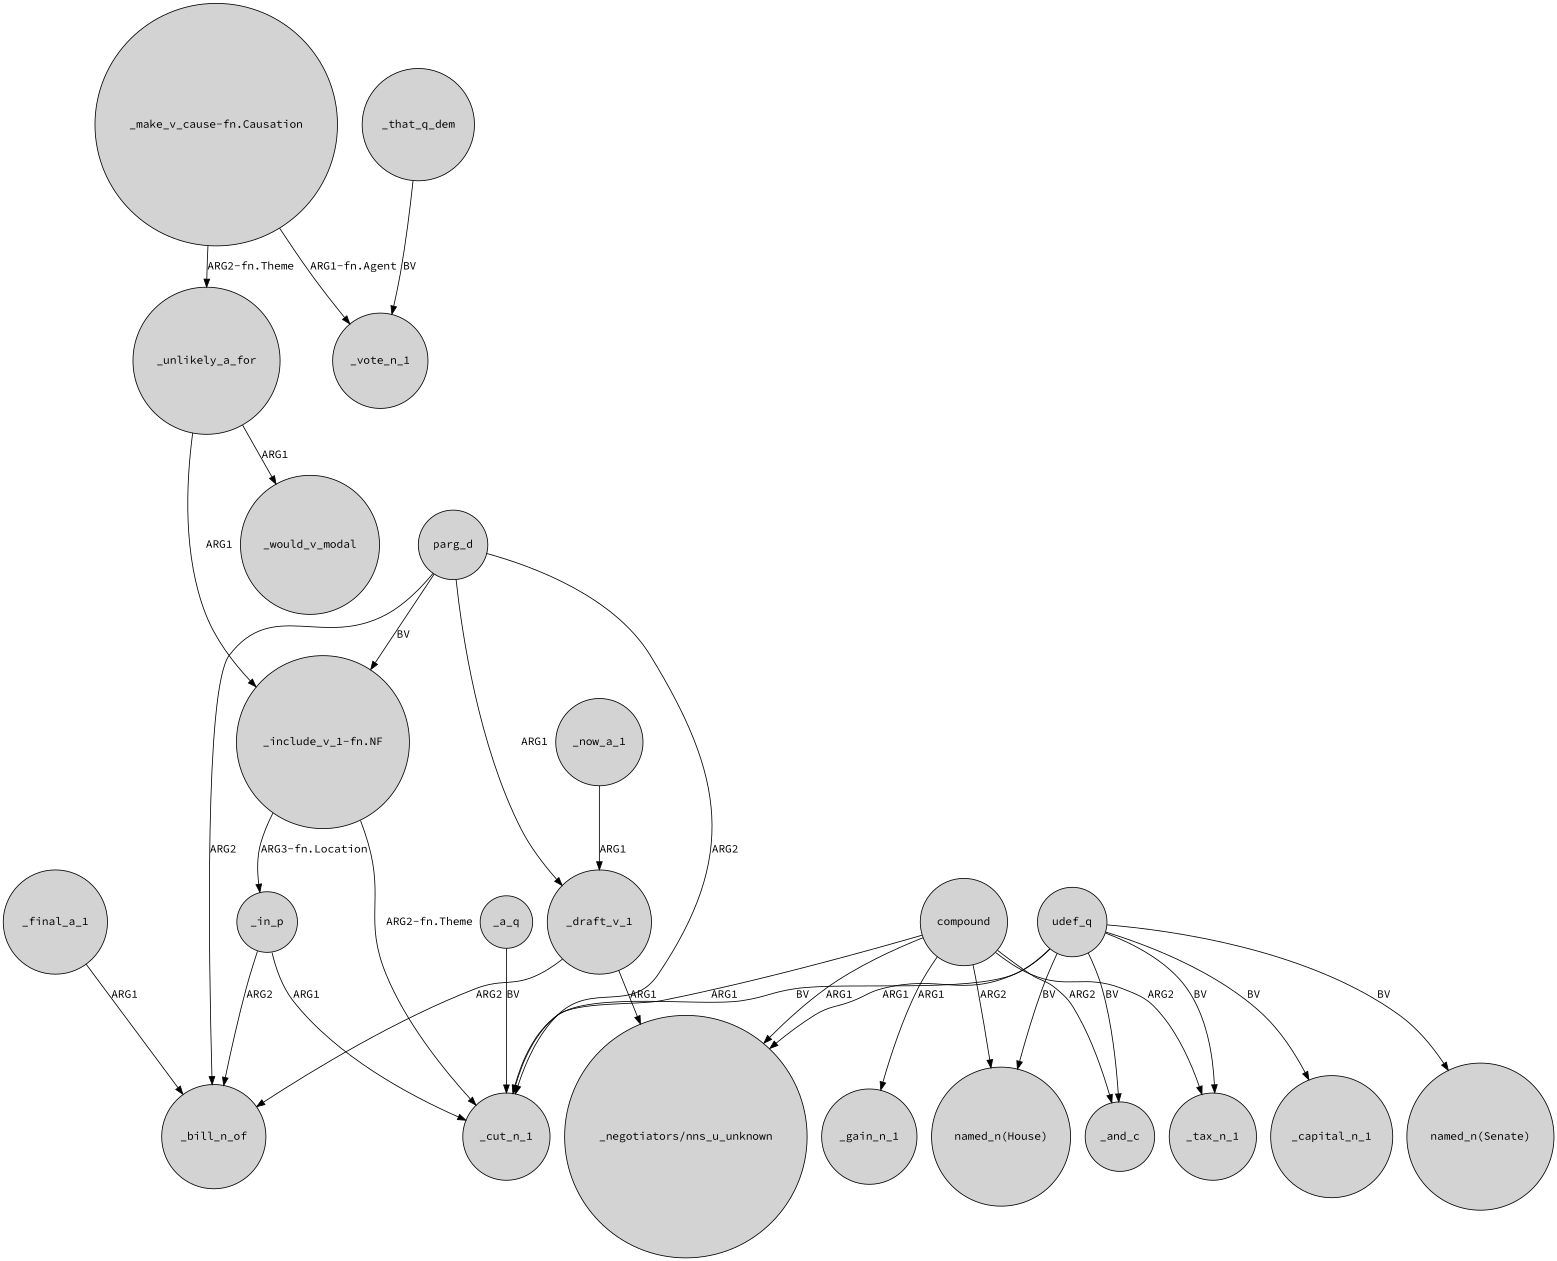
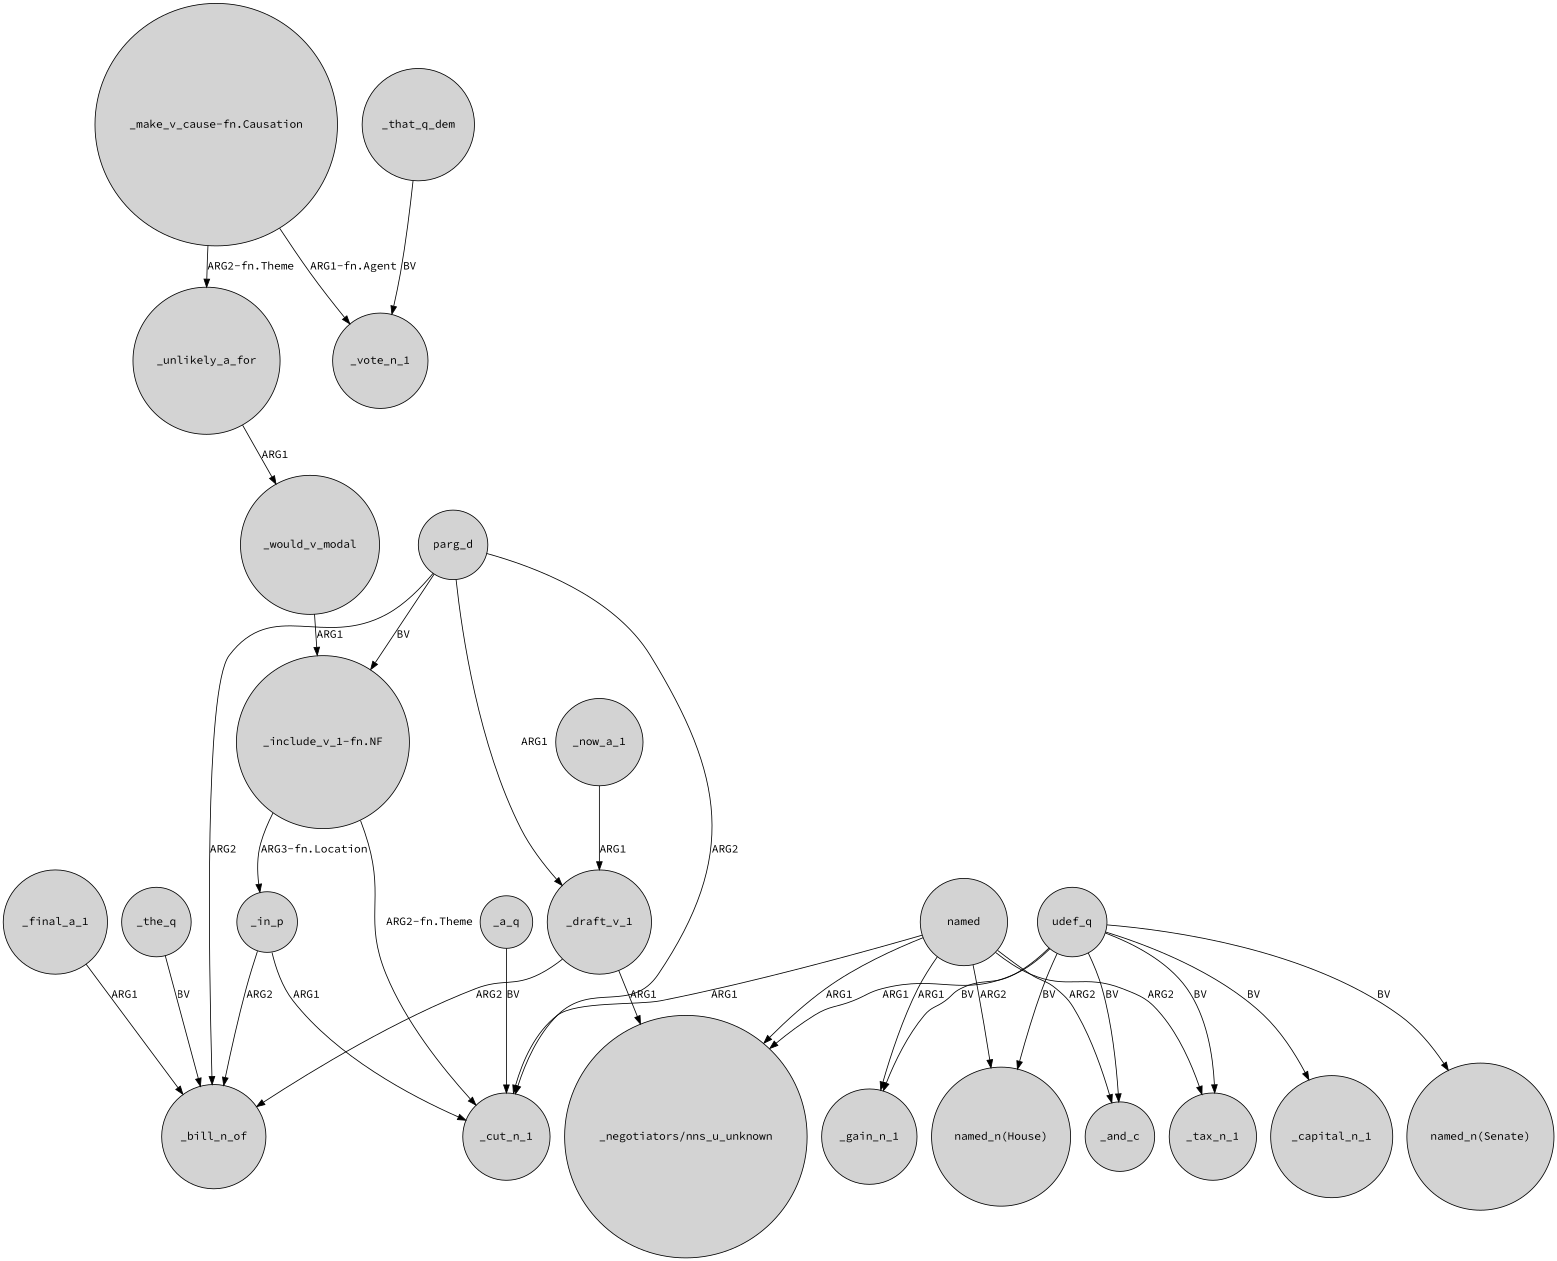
edge "_unlikely_a_for" -> "_include_v_1-fn.NF": now "_would_v_modal" -> "_include_v_1-fn.NF"
node "_the_q": added
node "compound": label "compound" -> "named"
edge "udef_q" -> "_cut_n_1": now "udef_q" -> "_gain_n_1"
